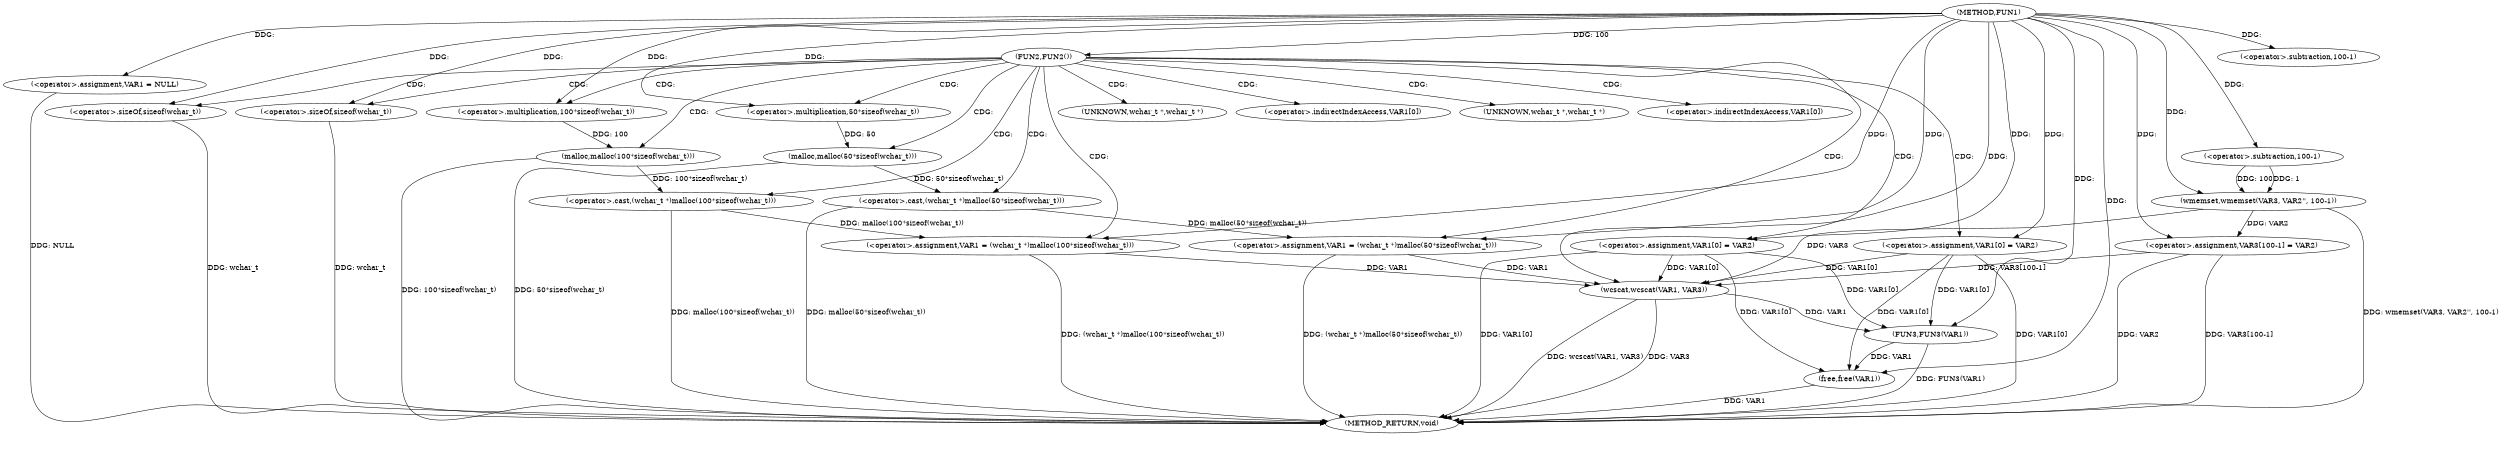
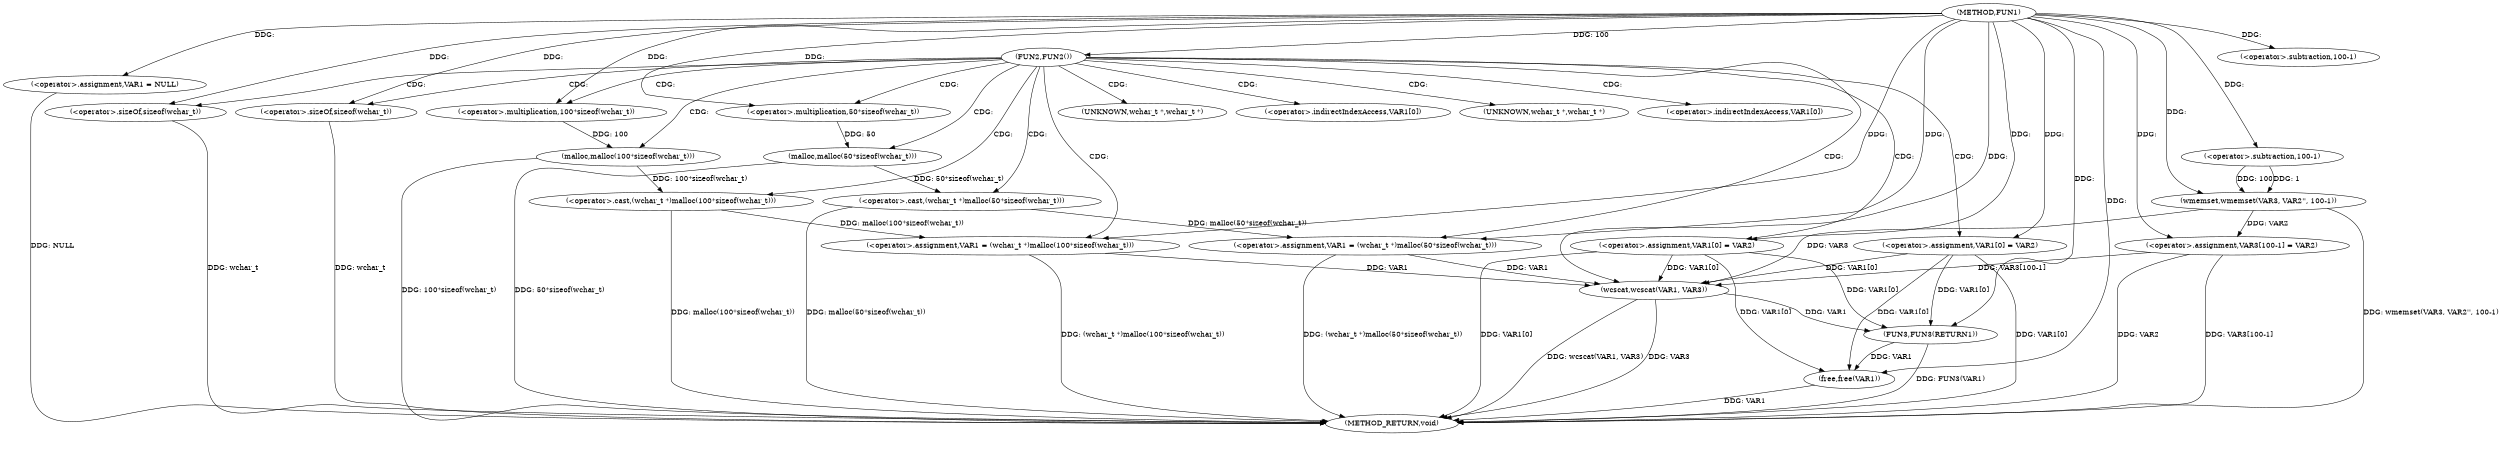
node "(FUN3,FUN3(VAR1))": label "(FUN3,FUN3(VAR1))" -> "(FUN3,FUN3(RETURN1))"
